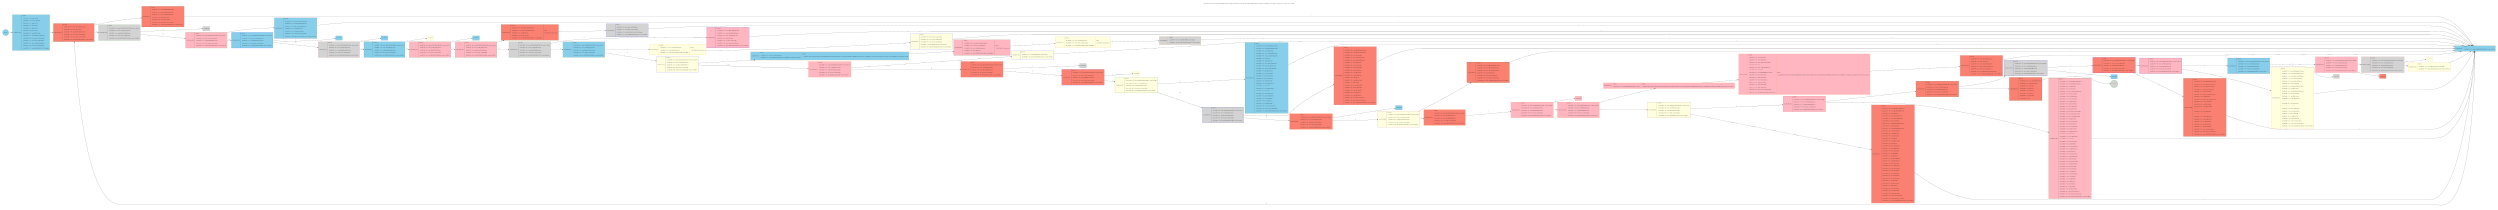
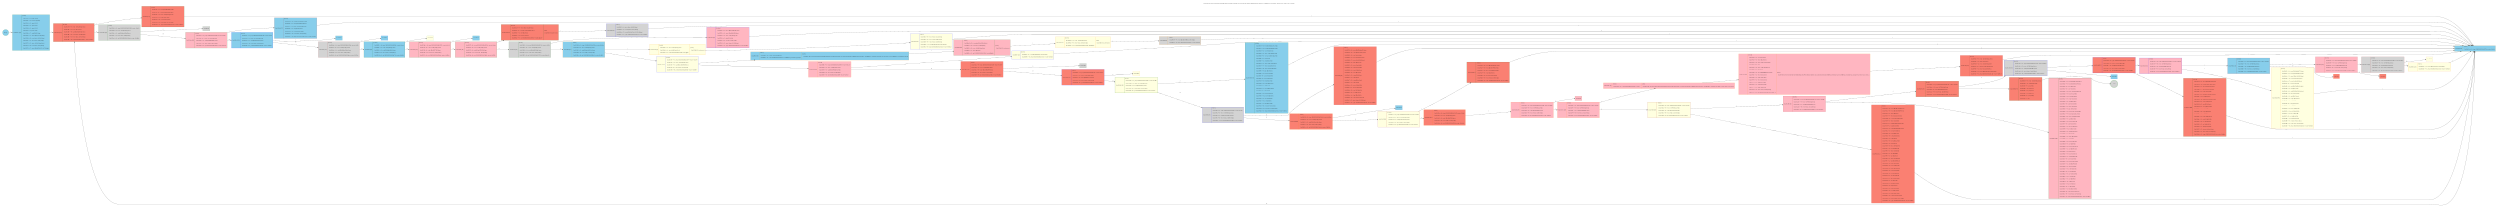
node "0x401a11": fillcolor lightgrey -> salmon
